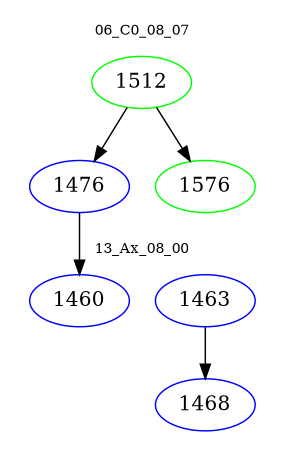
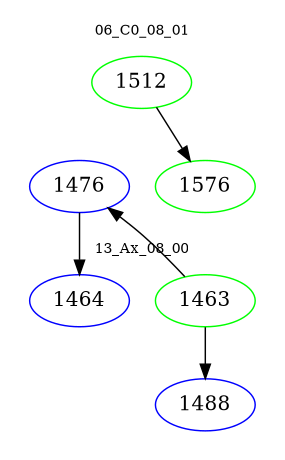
cluster "06_C0_08_07": label "06_C0_08_07" -> "06_C0_08_01"
edge "1512" -> "1476": now "1463" -> "1476"
node "1460": label "1460" -> "1464"
node "1463": color blue -> green
node "1468": label "1468" -> "1488"
